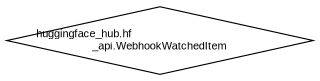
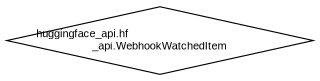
node "huggingface_hub.hf _api.WebhookWatchedItem": label "huggingface_hub.hf _api.WebhookWatchedItem" -> "huggingface_api.hf _api.WebhookWatchedItem"
